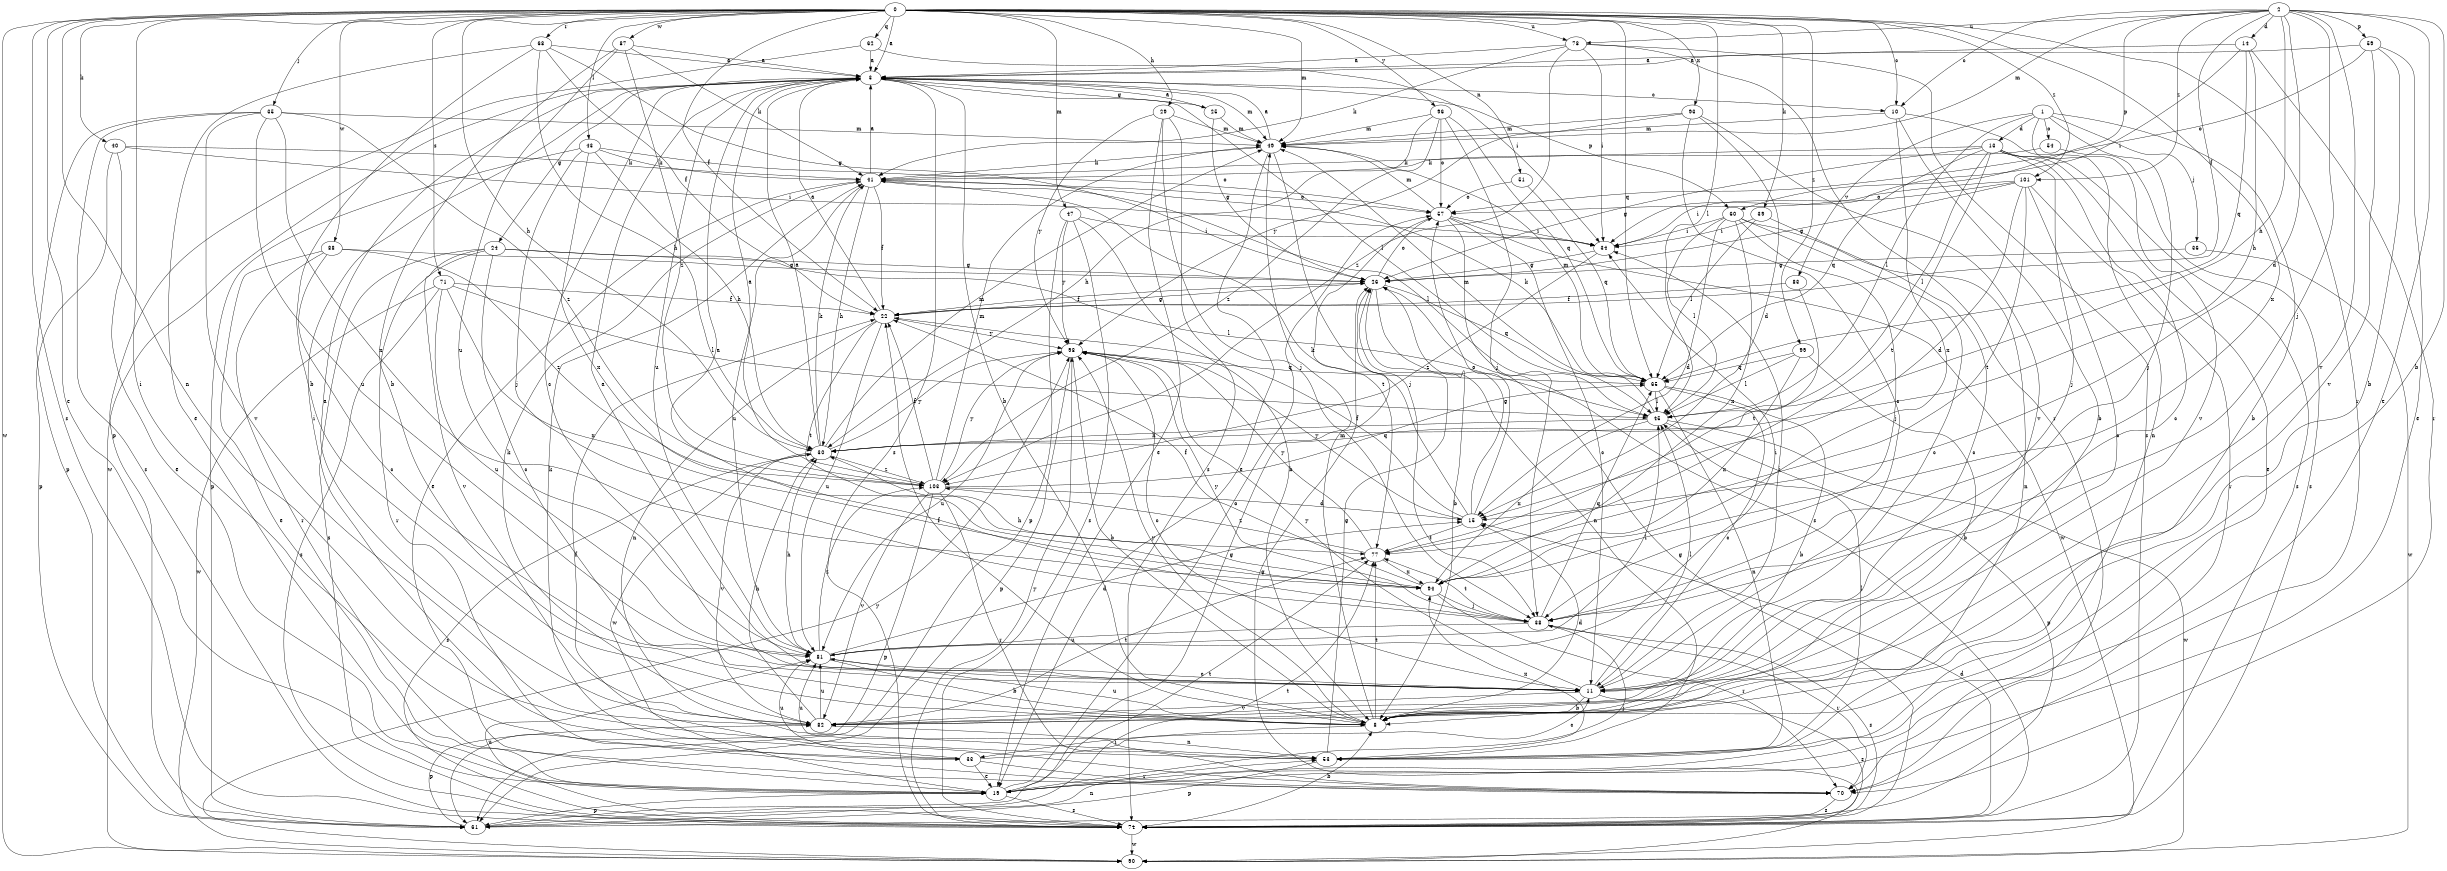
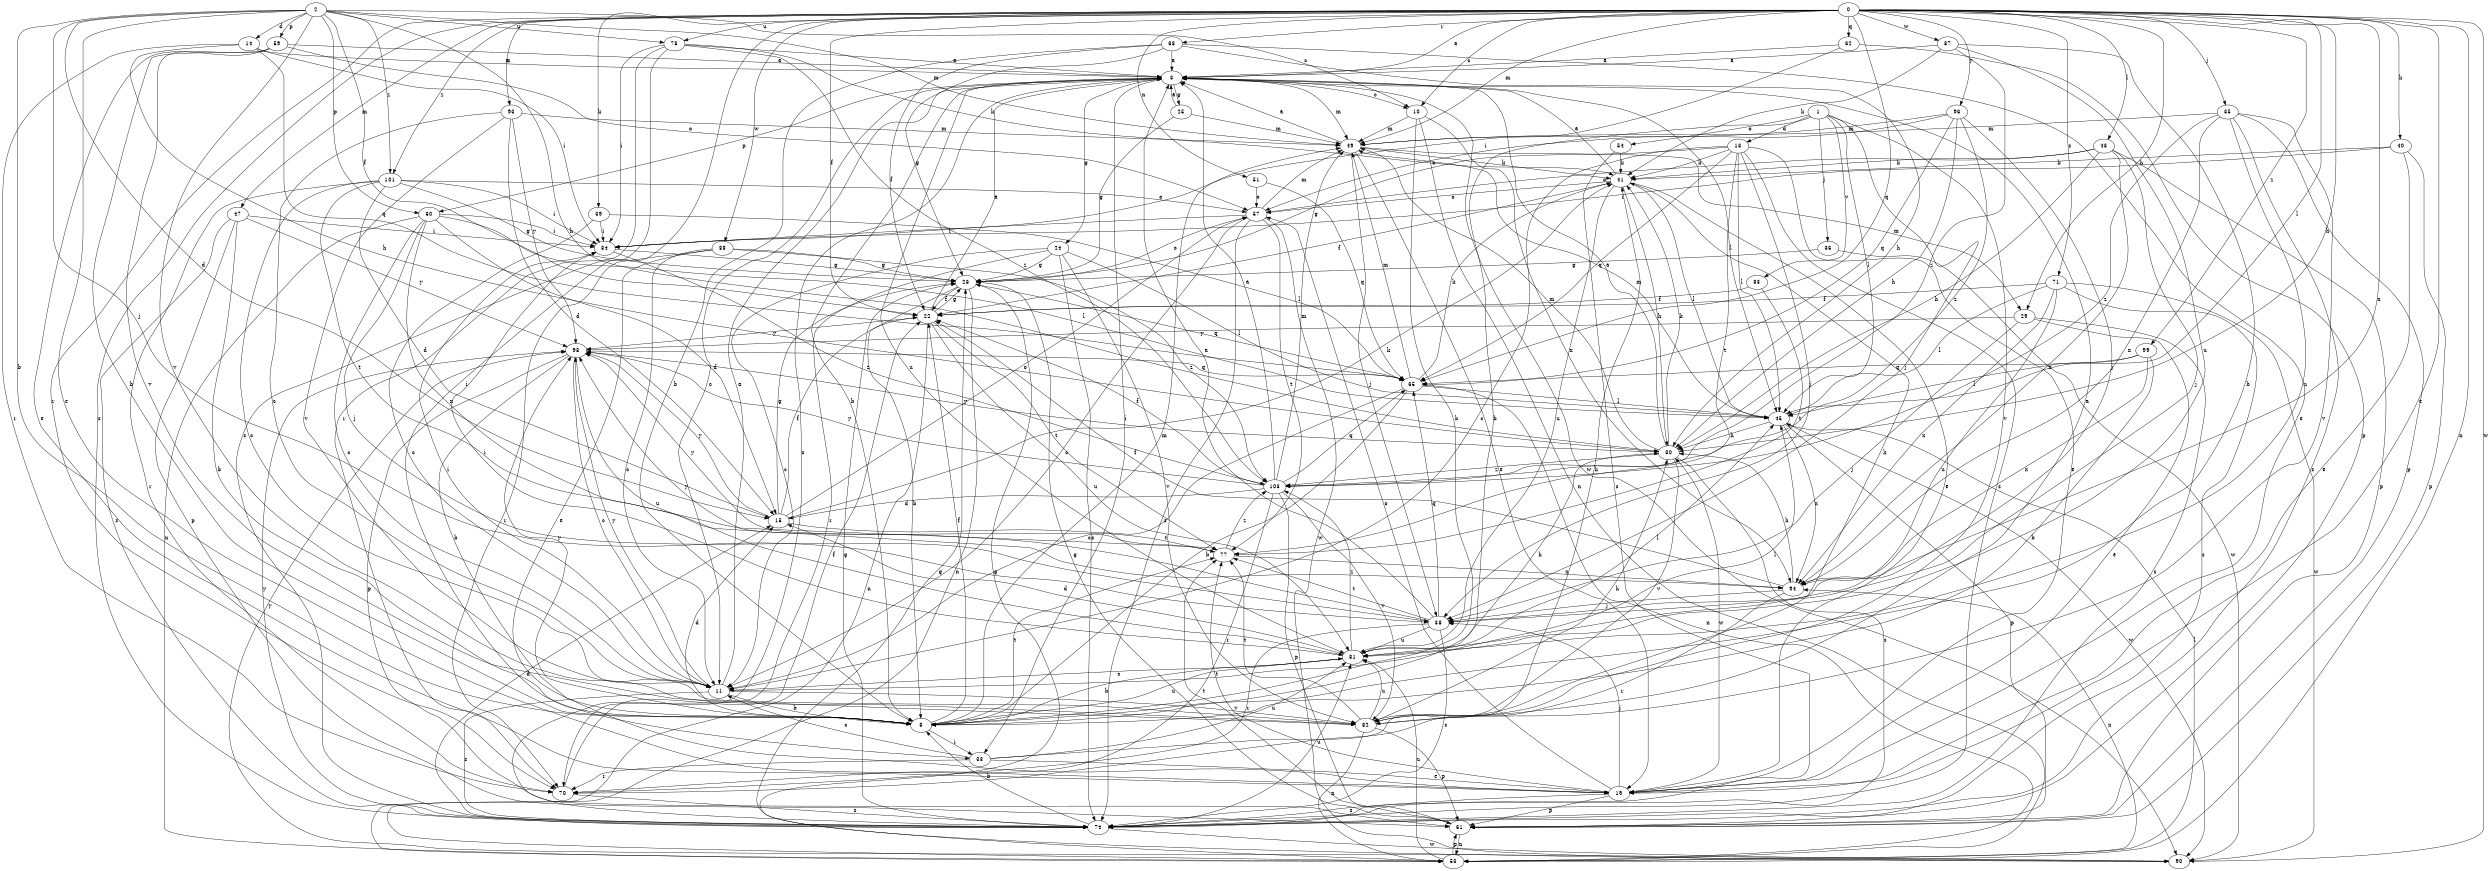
edge "29" -> "49": reversed
edge "61" -> "82": reversed
